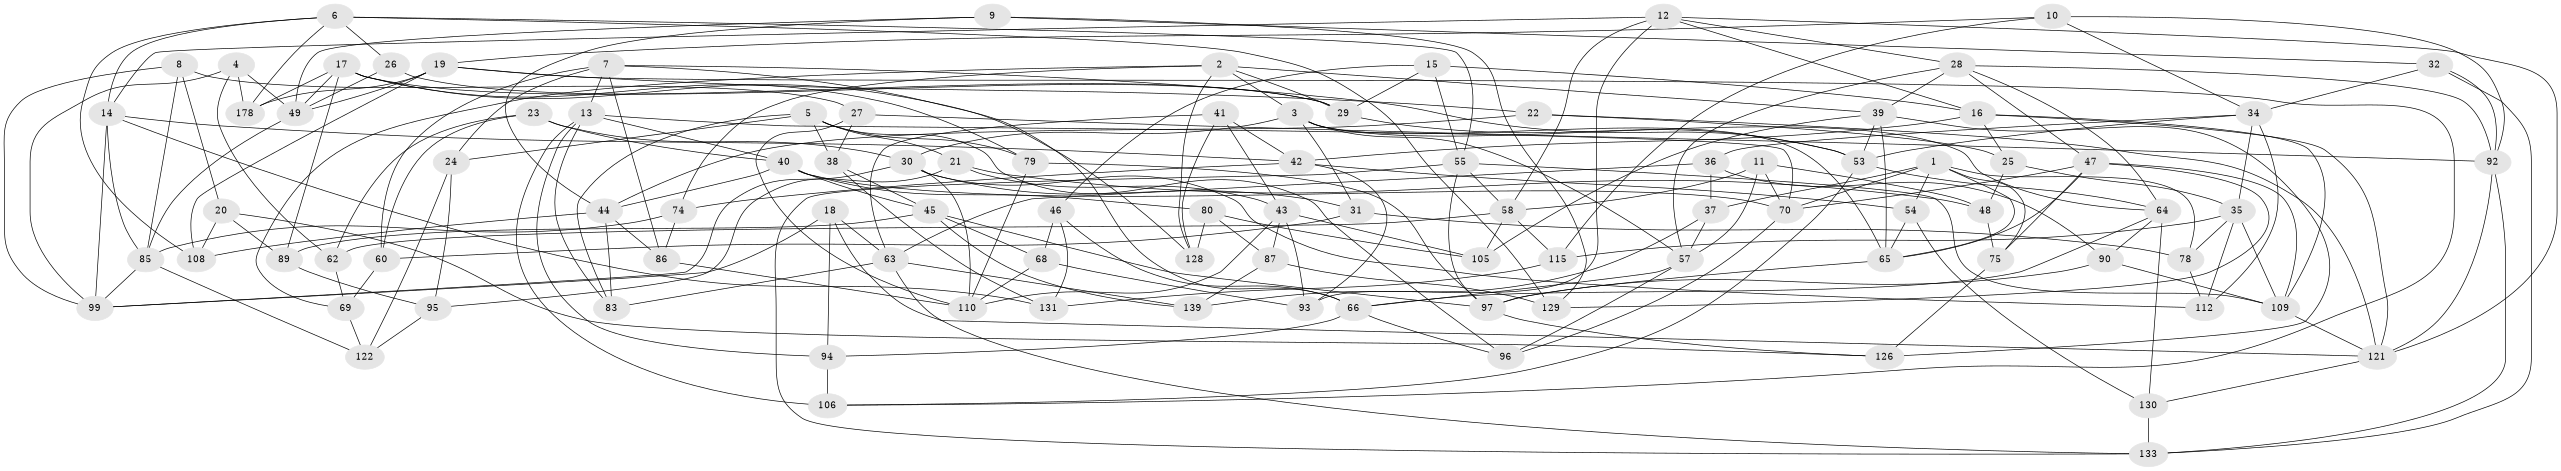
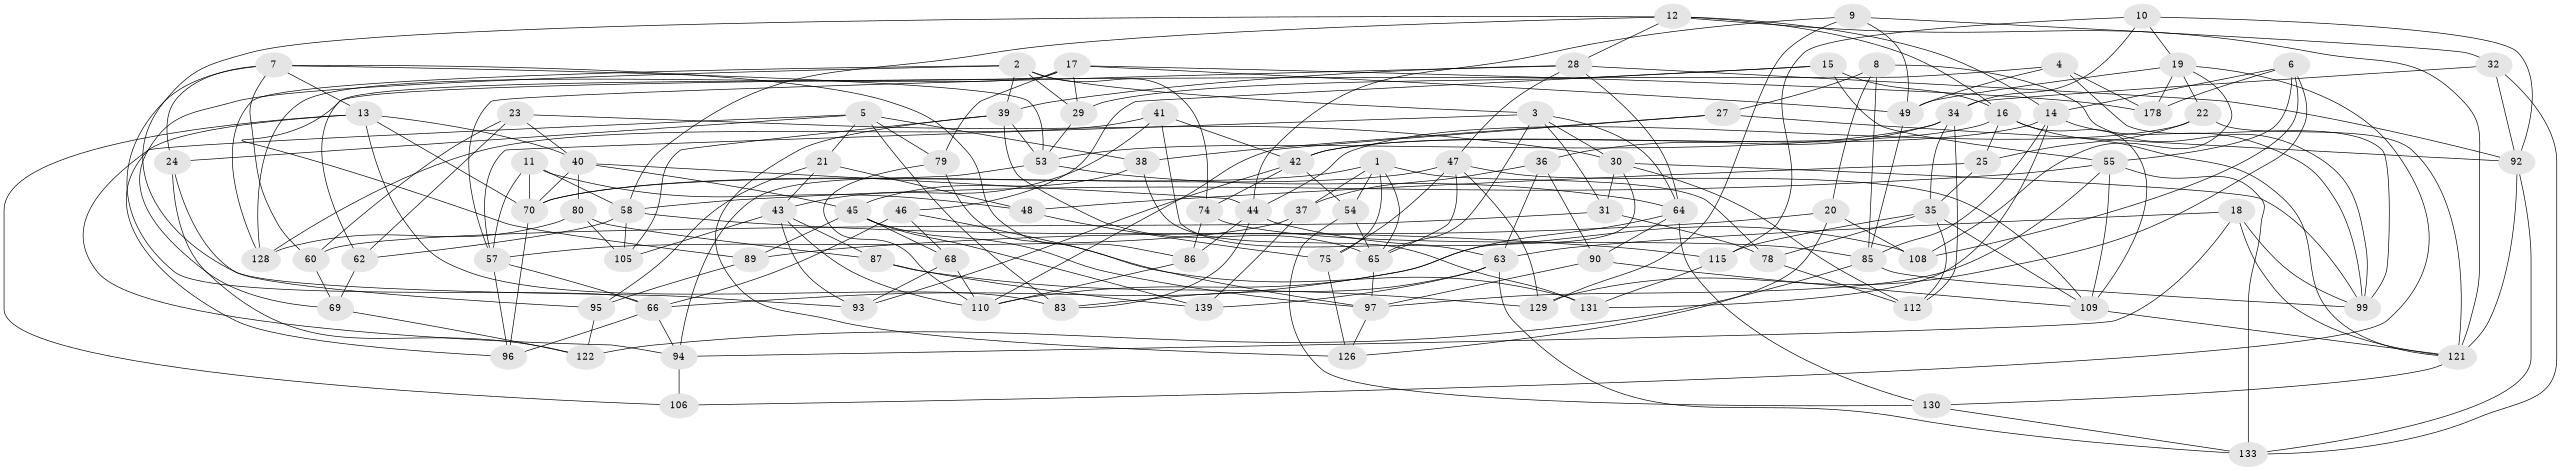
node "26": removed
edge "53" -- "106": now "53" -- "94"
